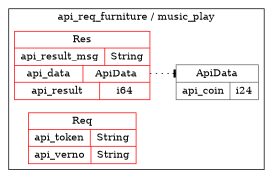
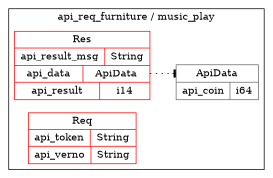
node "Res": text "i64" -> "i14"
node "ApiData": text "i24" -> "i64"
